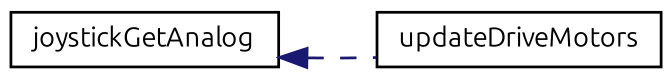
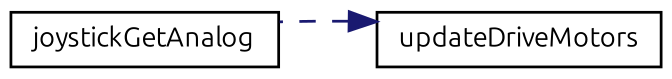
edge "updateDriveMotors" -> "joystickGetAnalog": reversed
